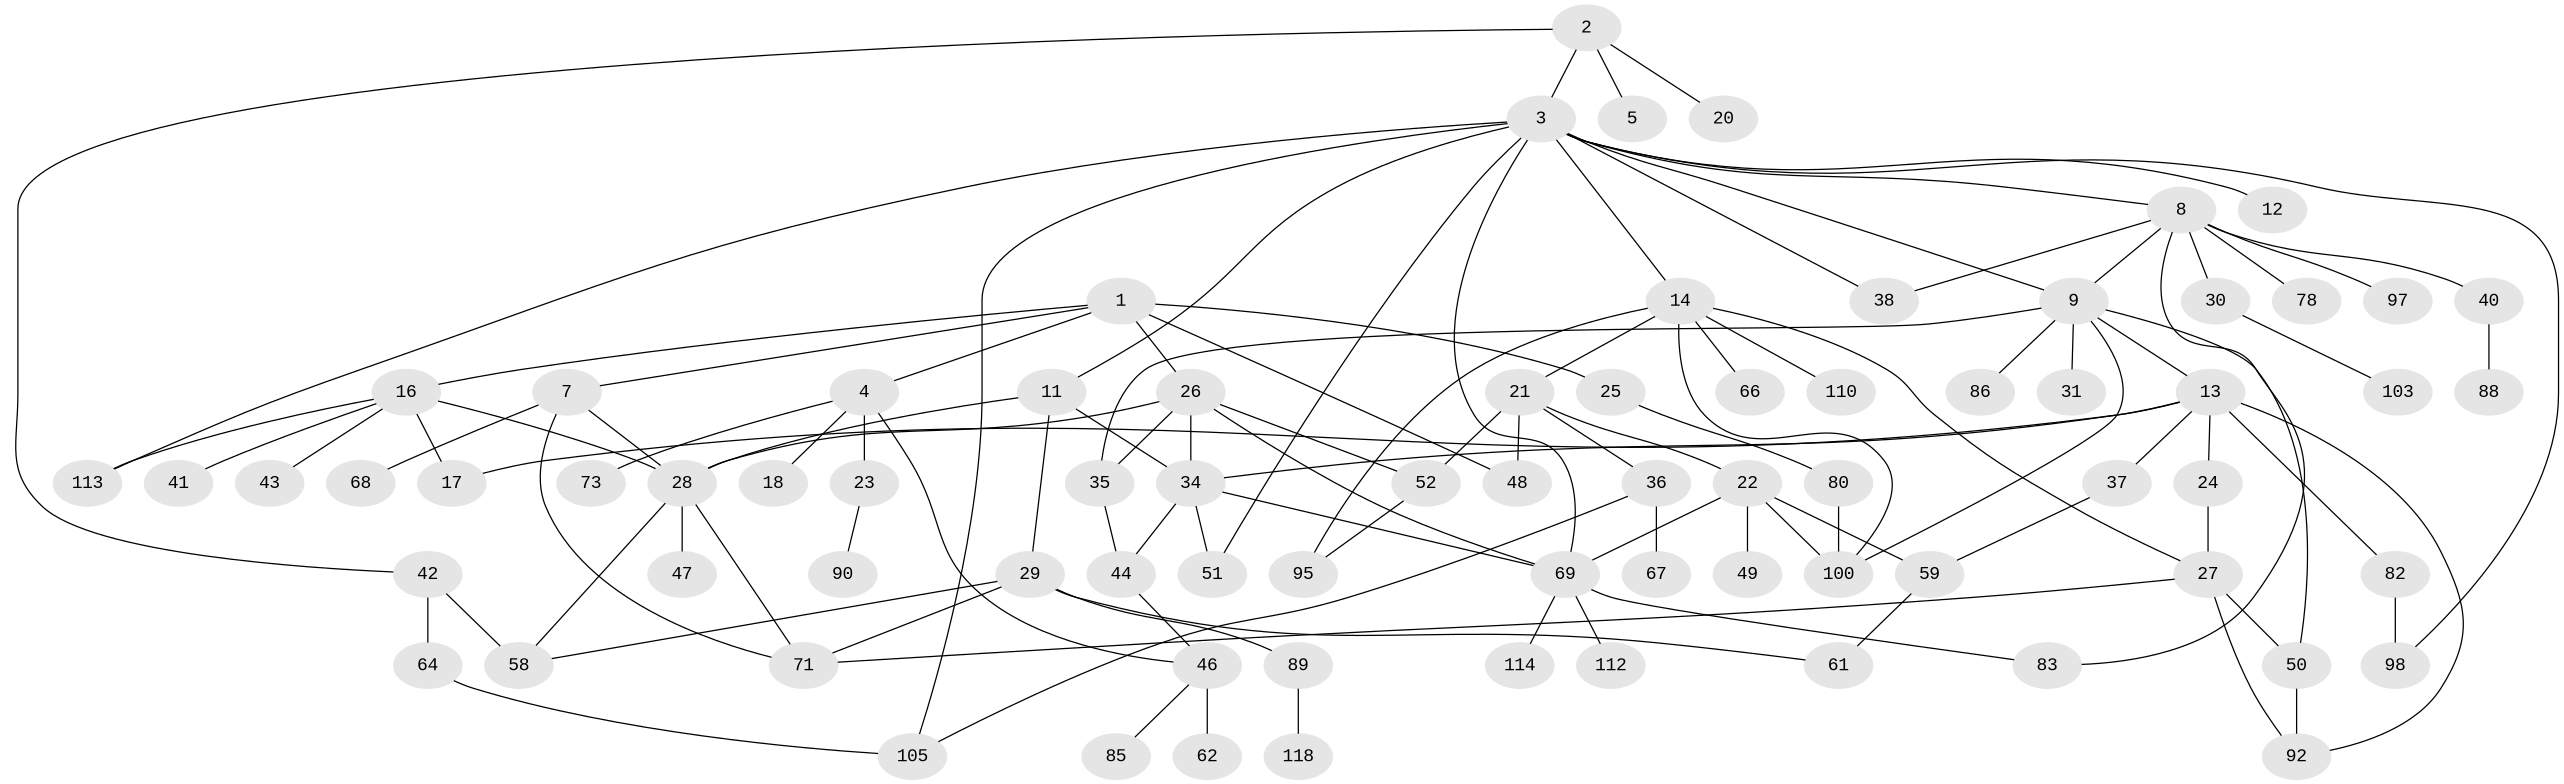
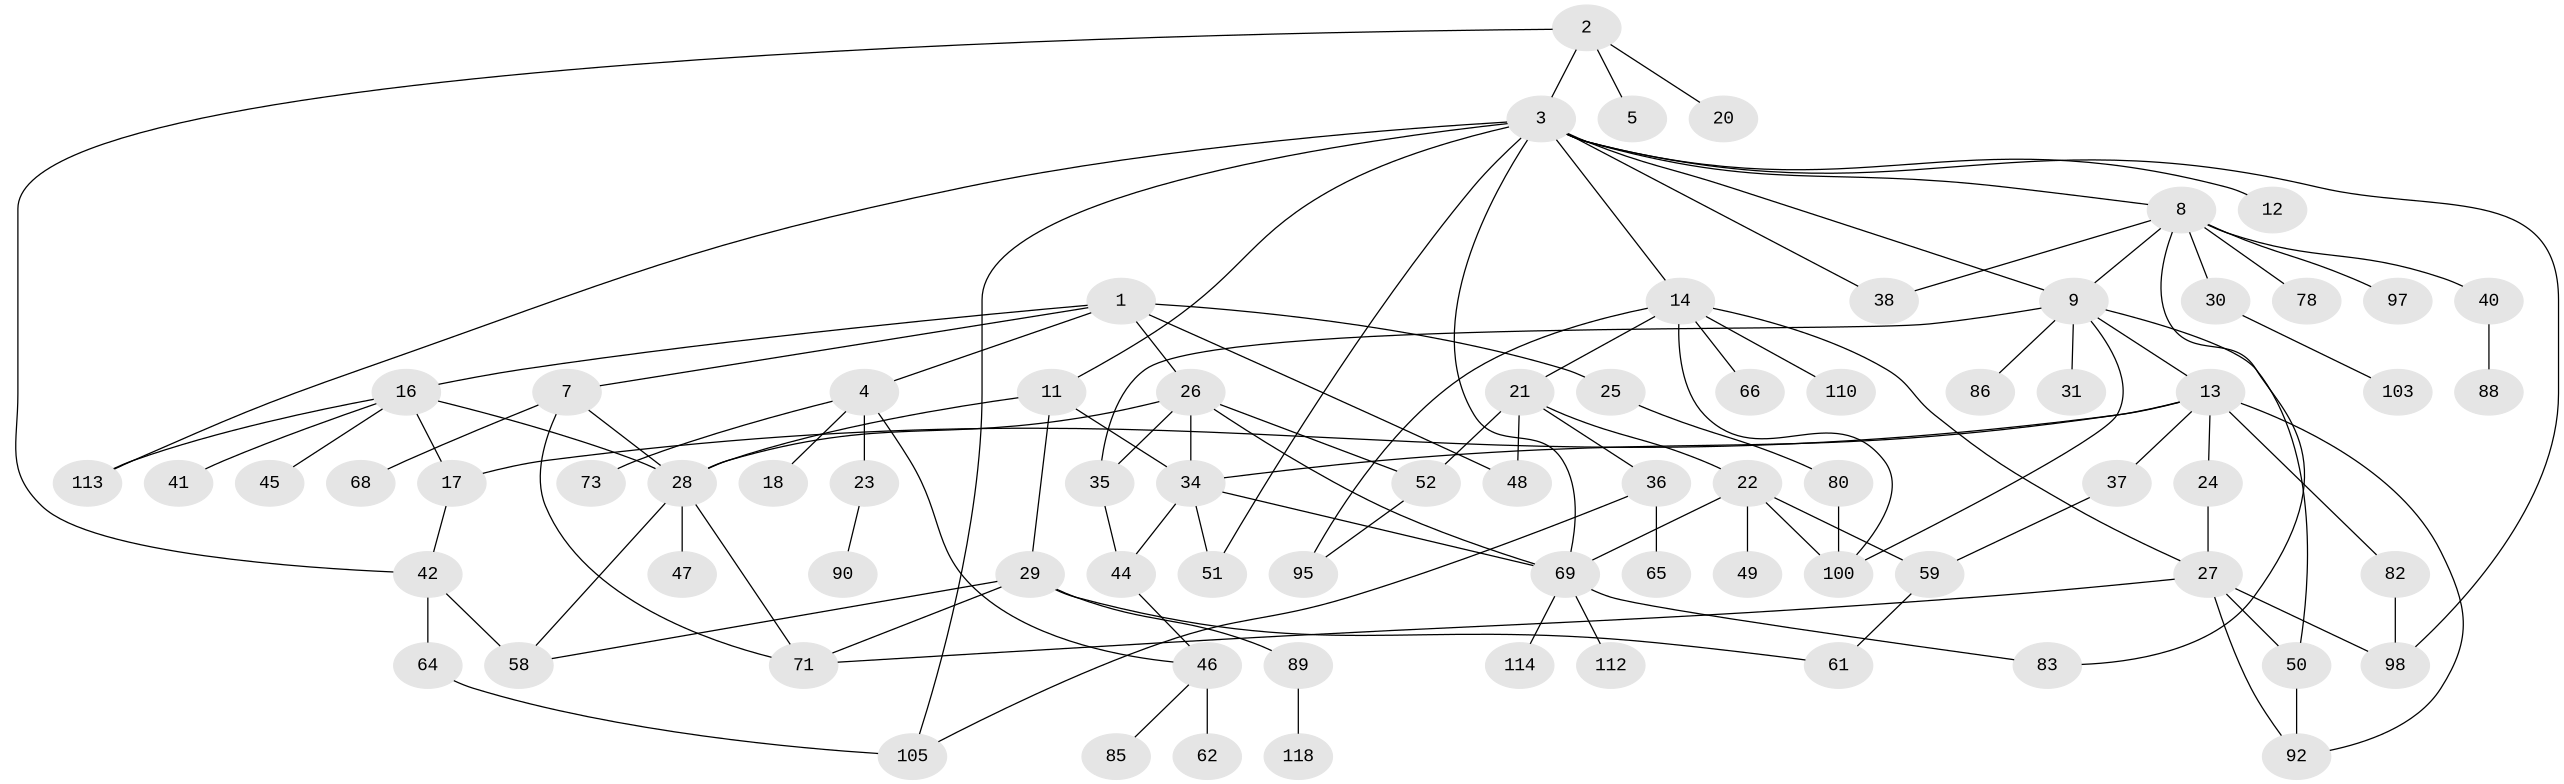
node "43": label "43" -> "45"
edge "17" -- "42": added
node "67": label "67" -> "65"
edge "27" -- "98": added
